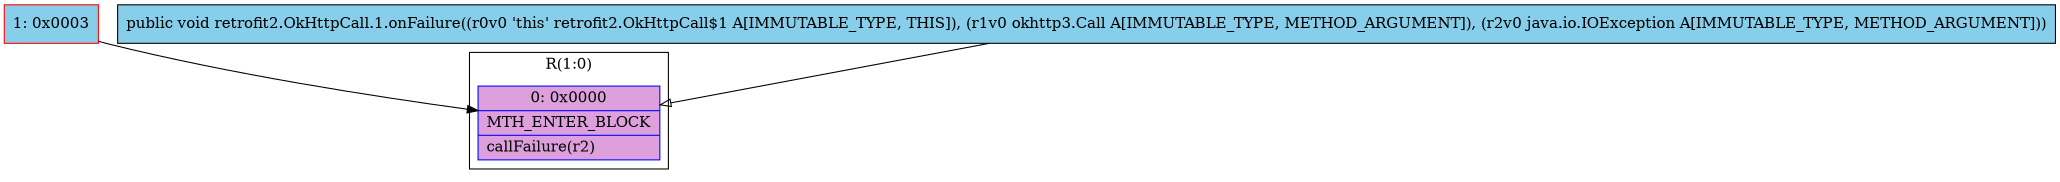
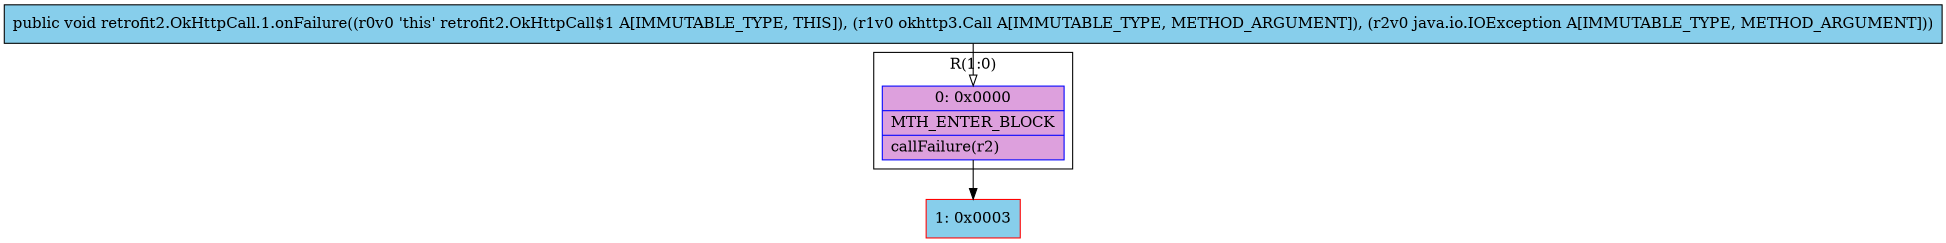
edge "1: 0x0003" -> "0: 0x0000": reversed
